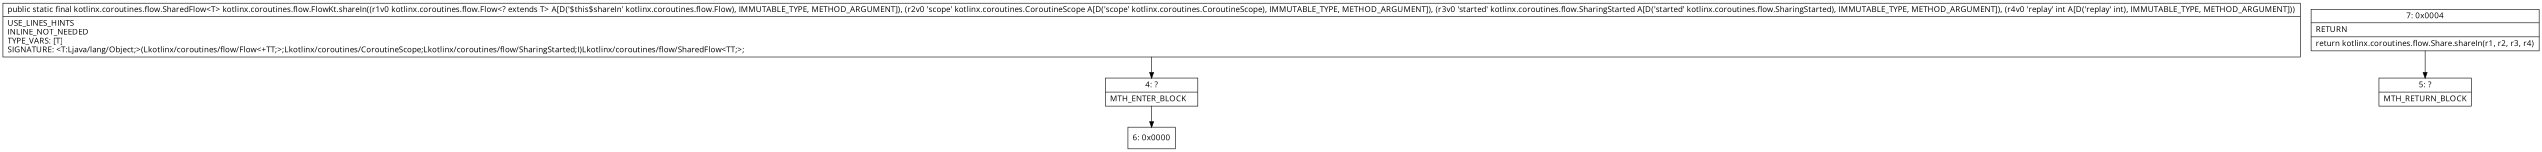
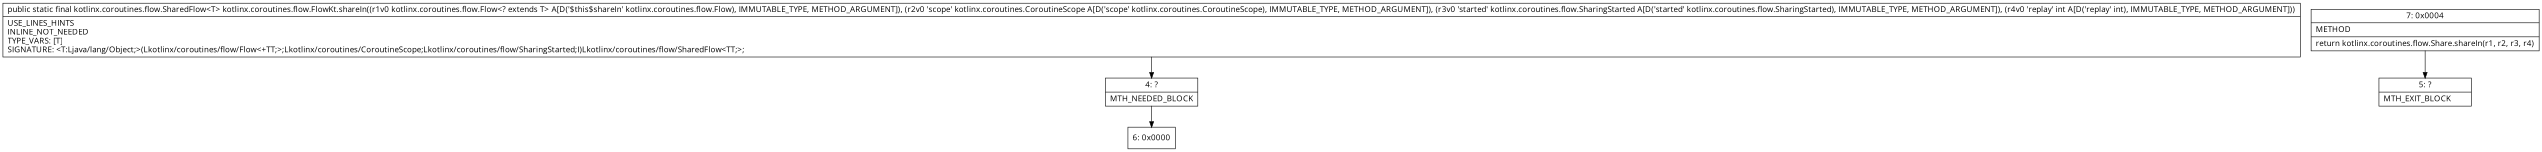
node "7: 0x0004": text "RETURN" -> "METHOD"
node "4: ?": text "MTH_ENTER_BLOCK" -> "MTH_NEEDED_BLOCK"
node "5: ?": text "MTH_RETURN_BLOCK" -> "MTH_EXIT_BLOCK"
